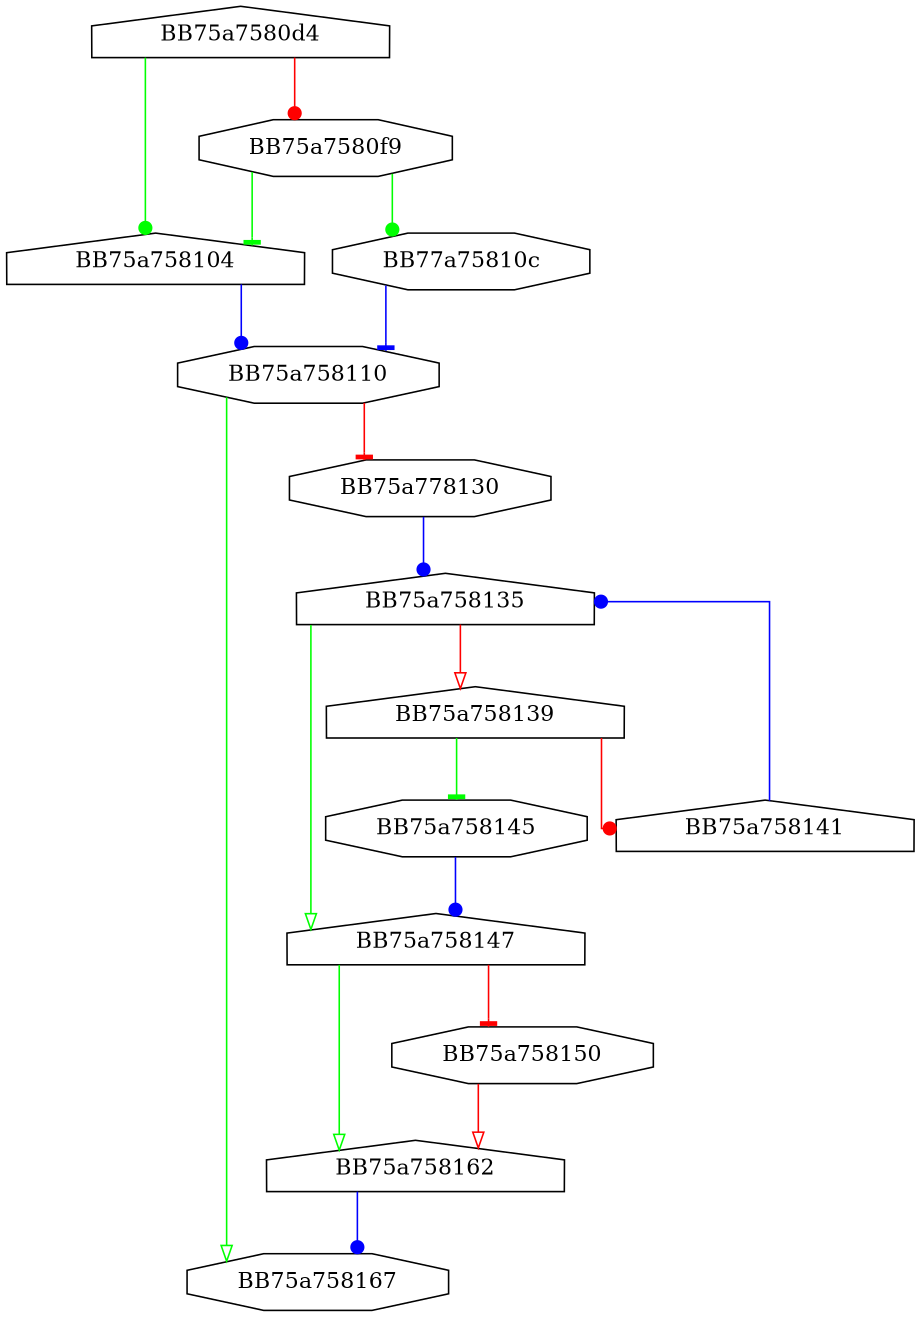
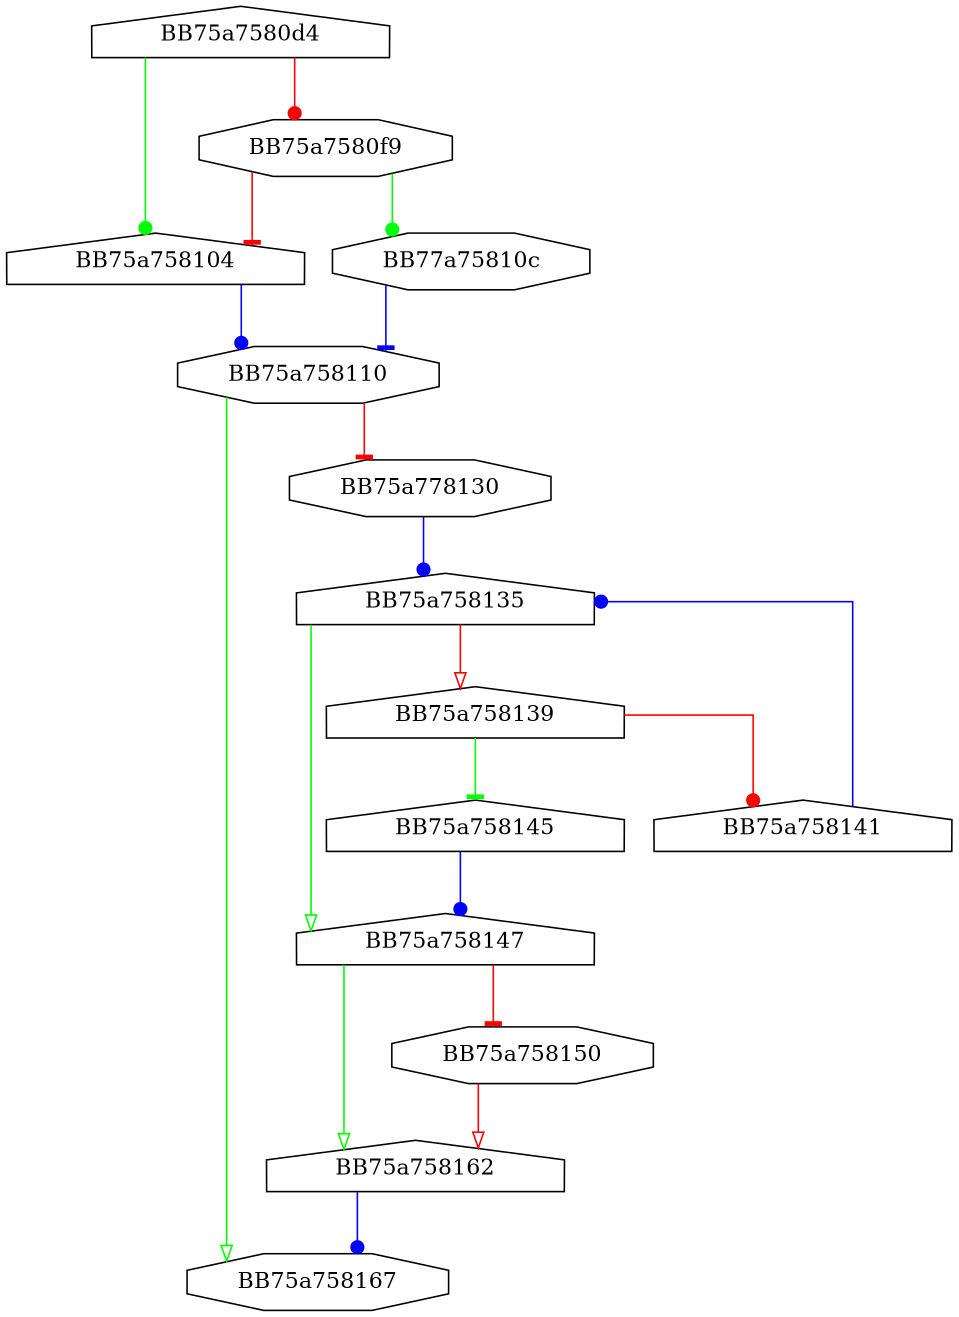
edge "BB75a7580f9" -> "BB75a758104": color green -> red
node "BB75a758145": shape octagon -> house
